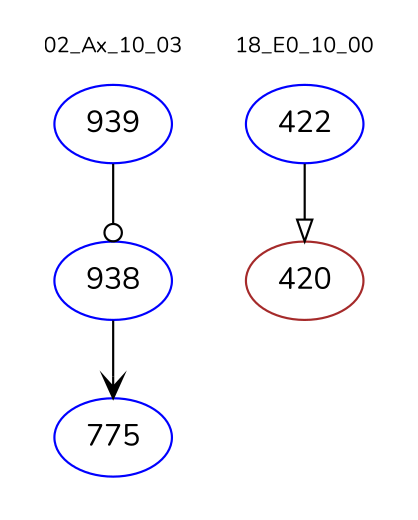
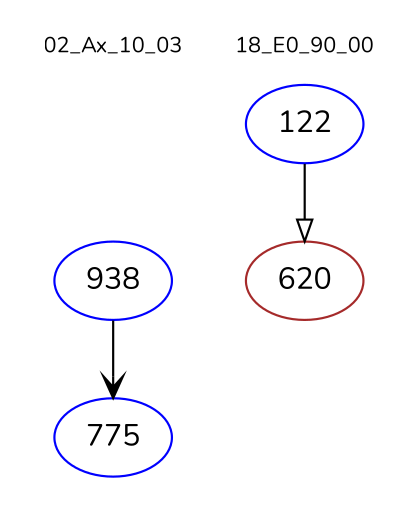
cluster "18_E0_10_00": label "18_E0_10_00" -> "18_E0_90_00"
node "939": removed
node "422": label "422" -> "122"
node "420": label "420" -> "620"
